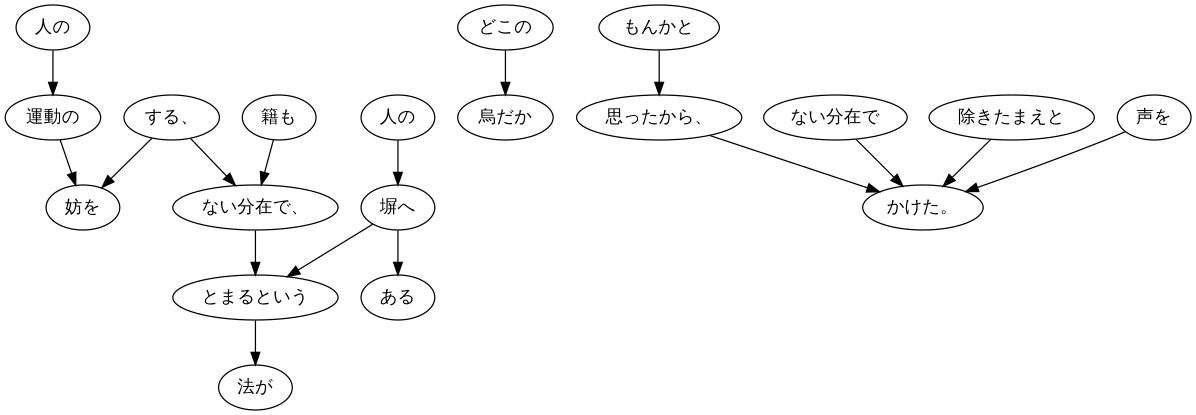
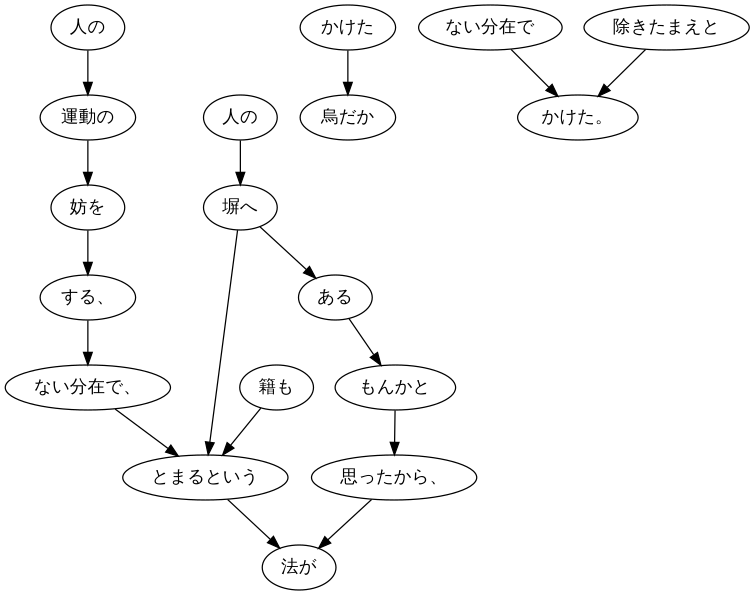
node "どこの": label "どこの" -> "かけた"
node "声を": removed
edge "籍も" -> "ない分在で、": now "籍も" -> "とまるという"
edge "する、" -> "妨を": reversed
edge "思ったから、" -> "かけた。": now "思ったから、" -> "法が"
edge "ある" -> "もんかと": added
